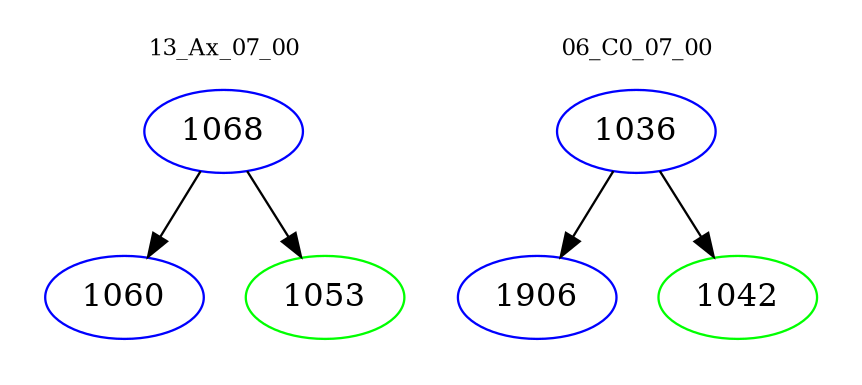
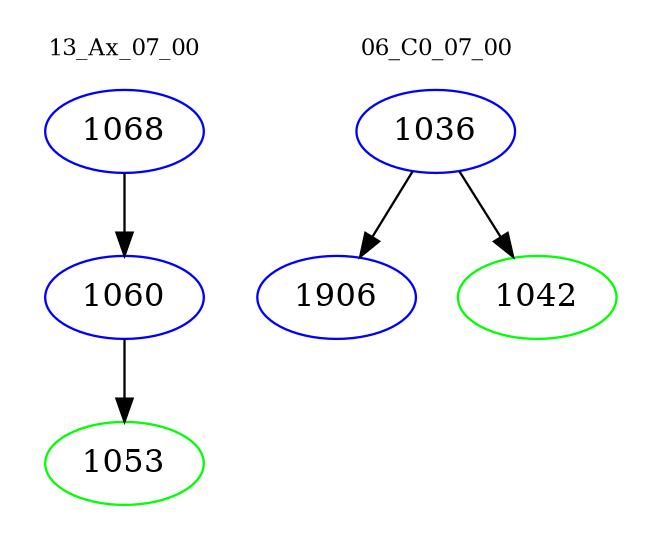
edge "1068" -> "1053": now "1060" -> "1053"
